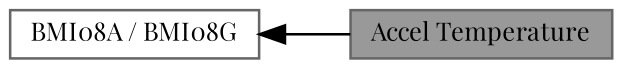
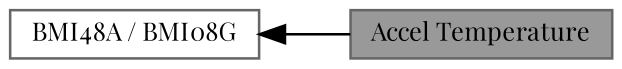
node "BMI08A / BMI08G": label "BMI08A / BMI08G" -> "BMI48A / BMI08G"
